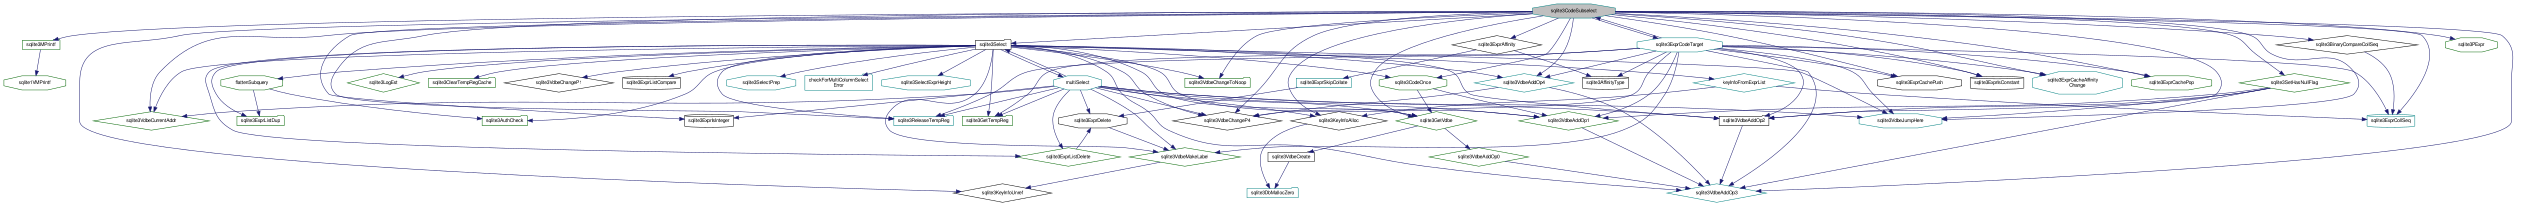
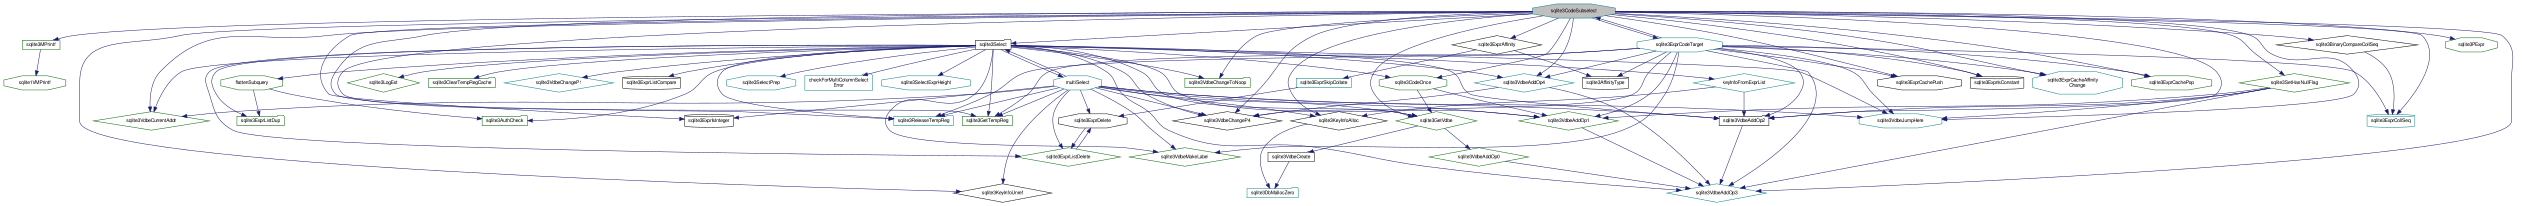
edge "sqlite3CodeSubselect" -> "sqlite3GetTempReg": added
node "sqlite3VdbeChangeP1": color black -> teal
edge "keyInfoFromExprList" -> "sqlite3ExprCollSeq": now "keyInfoFromExprList" -> "sqlite3VdbeAddOp2"
edge "sqlite3ExprDelete" -> "sqlite3VdbeMakeLabel": now "sqlite3ExprDelete" -> "sqlite3ExprListDelete"
edge "sqlite3VdbeMakeLabel" -> "sqlite3KeyInfoUnref": now "multiSelect" -> "sqlite3KeyInfoUnref"
